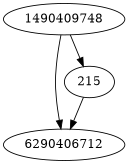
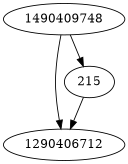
node "6290406712": label "6290406712" -> "1290406712"
